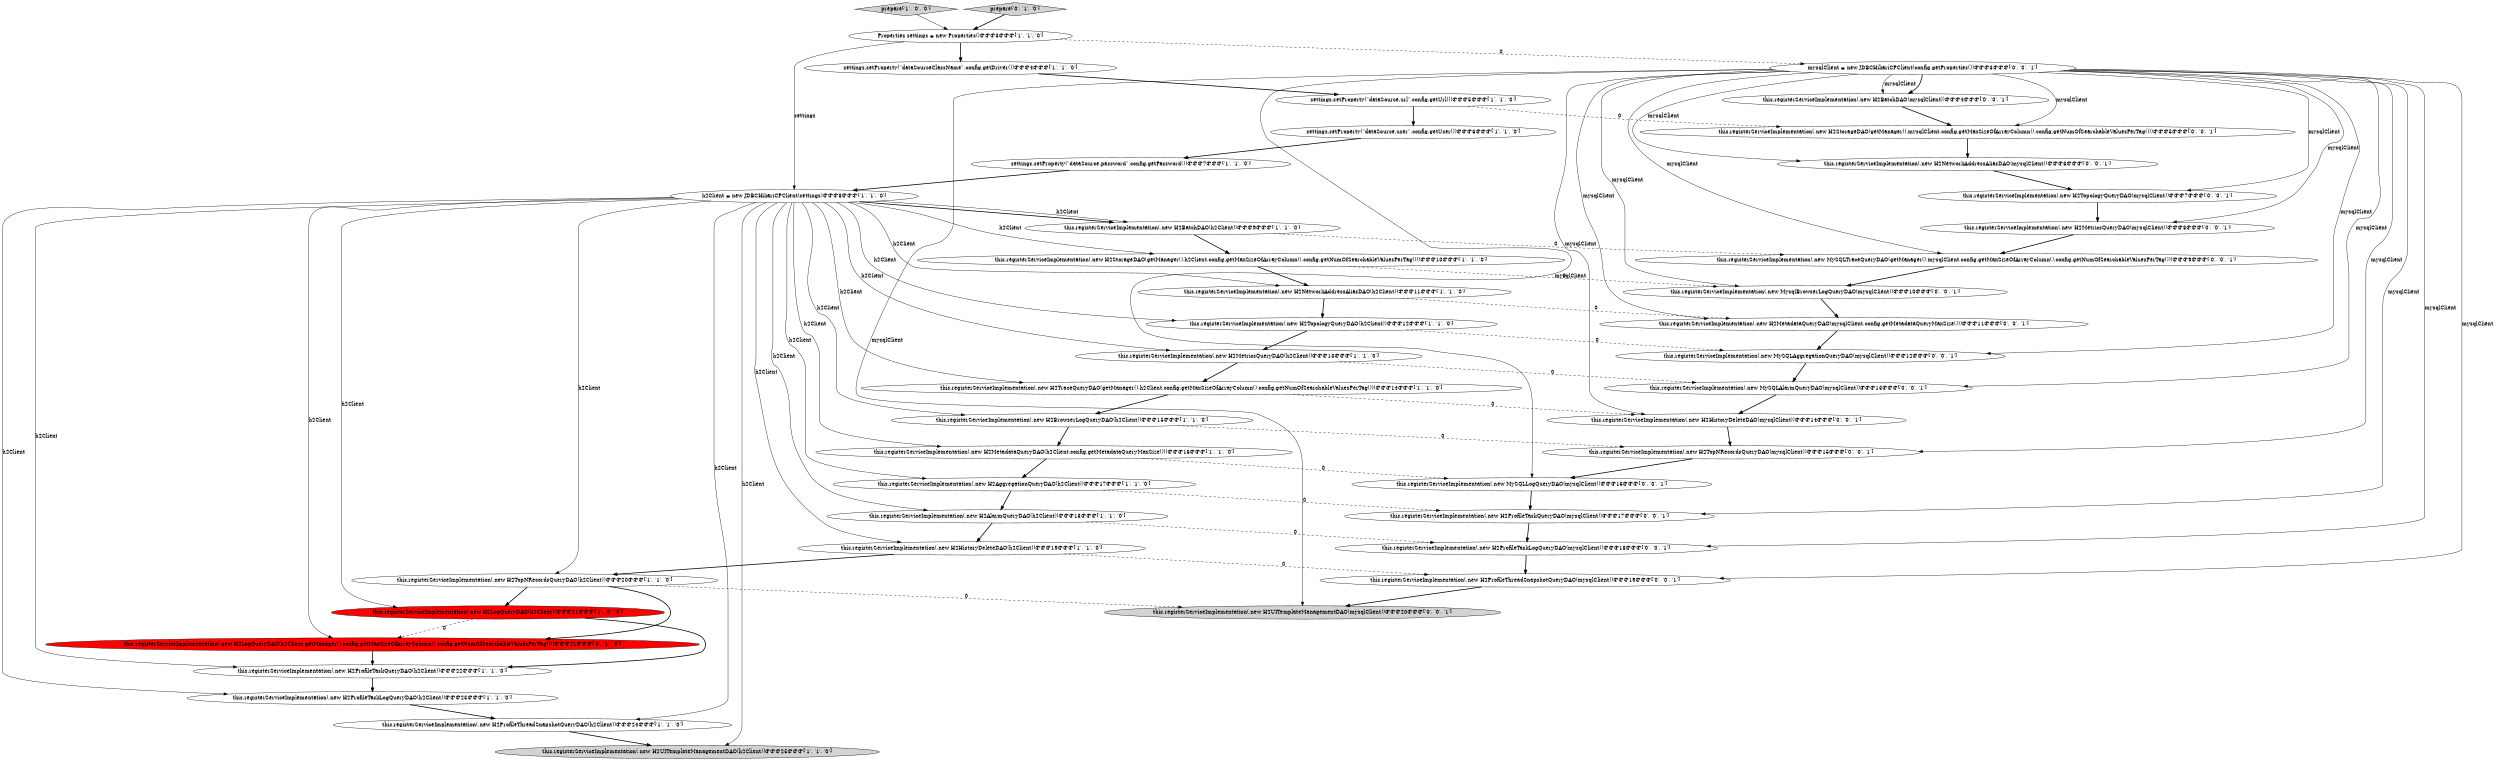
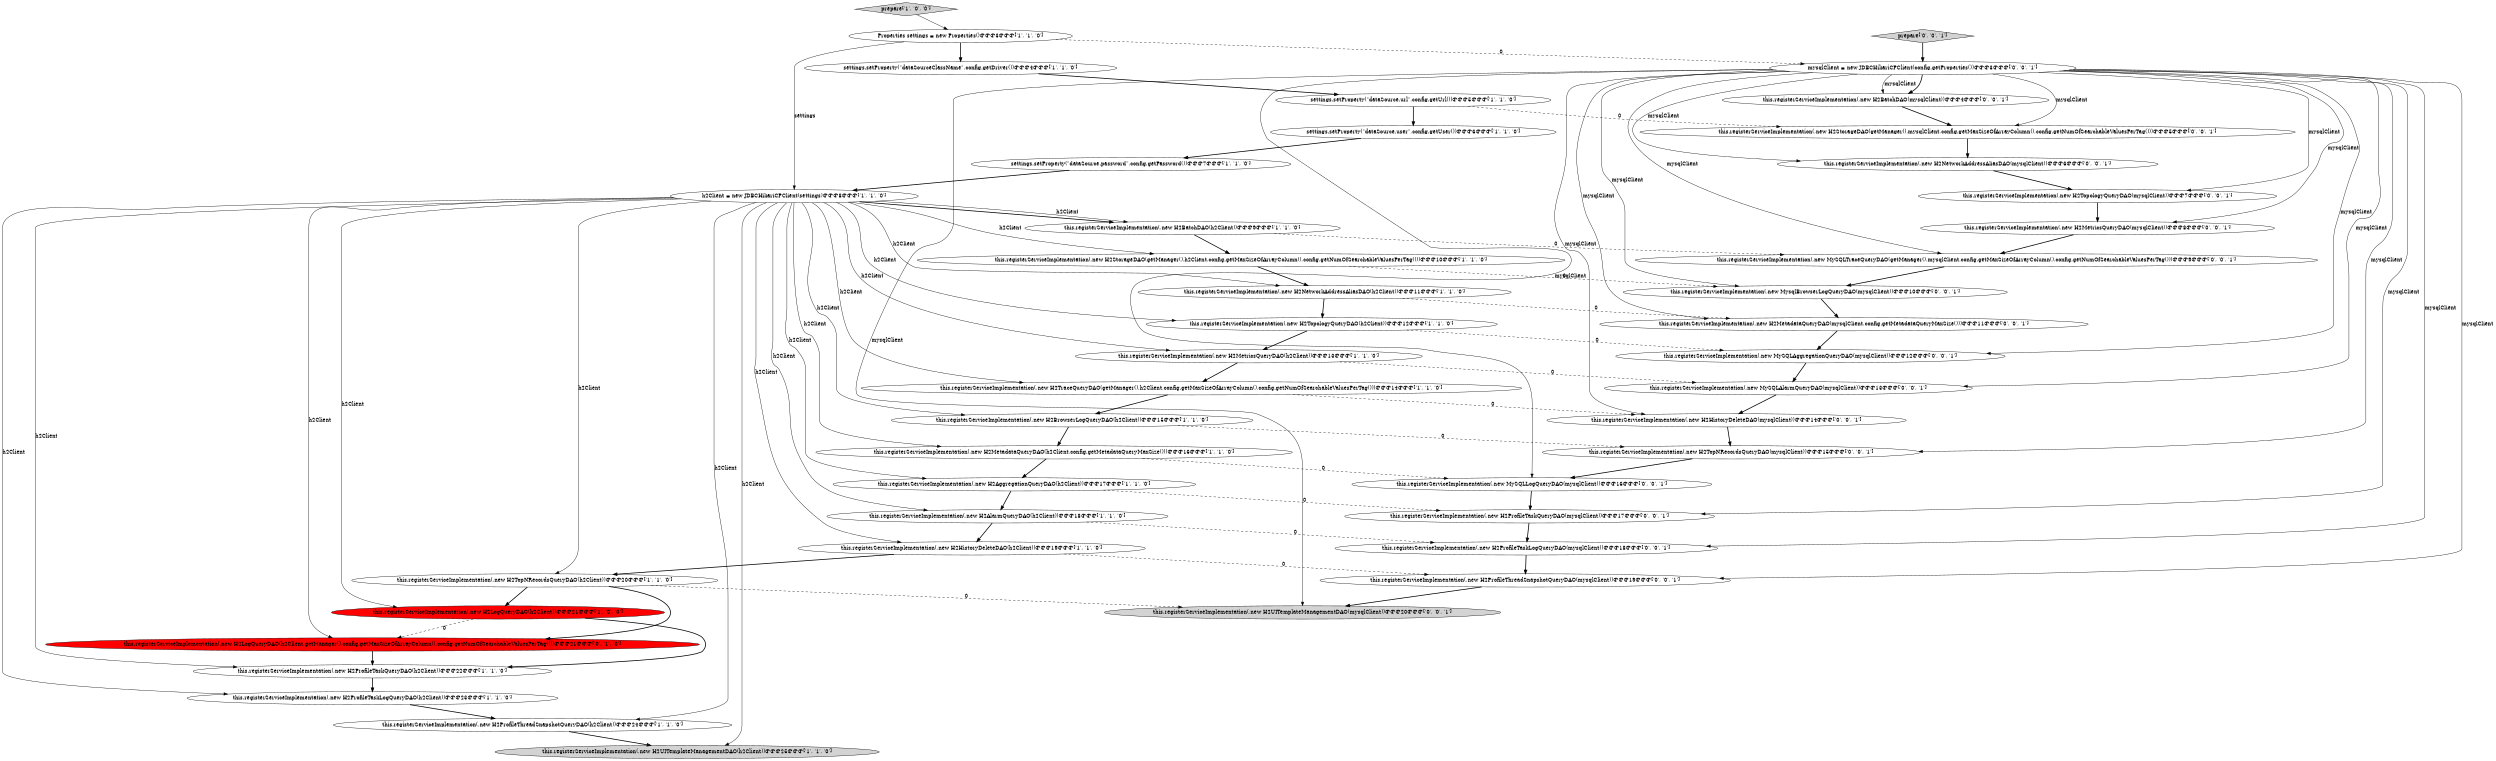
node "prepare['0', '1', '0']": removed
node "prepare['0', '0', '1']": added
